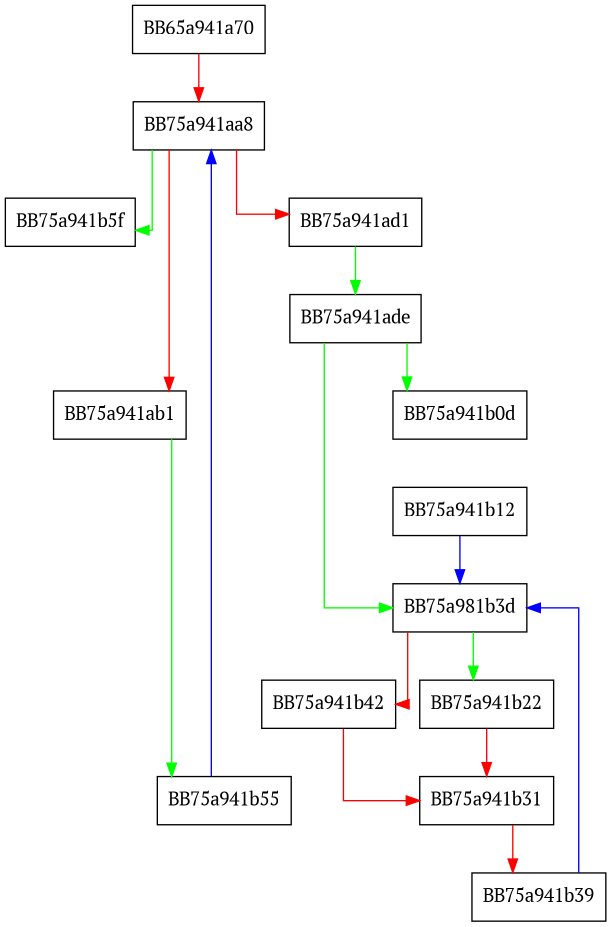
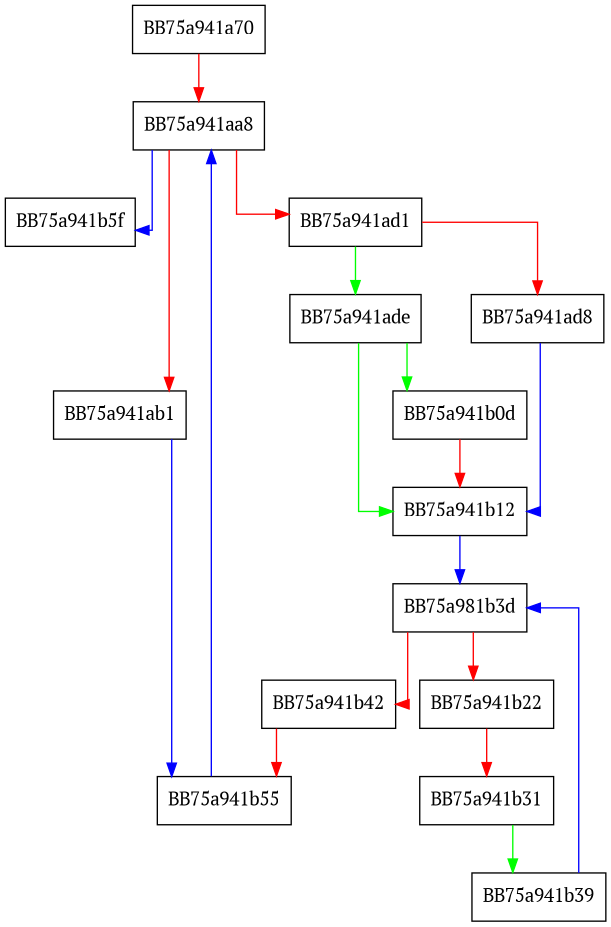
node "BB65a941a70": label "BB65a941a70" -> "BB75a941a70"
edge "BB75a941aa8" -> "BB75a941b5f": color green -> blue
node "BB75a941ad8": added
edge "BB75a941b0d" -> "BB75a941b12": added
edge "BB75a941ade" -> "BB75a981b3d": now "BB75a941ade" -> "BB75a941b12"
edge "BB75a941ab1" -> "BB75a941b55": color green -> blue
edge "BB75a981b3d" -> "BB75a941b22": color green -> red
edge "BB75a941b42" -> "BB75a941b31": now "BB75a941b42" -> "BB75a941b55"
edge "BB75a941b31" -> "BB75a941b39": color red -> green
